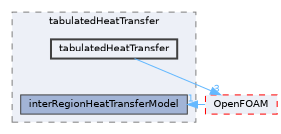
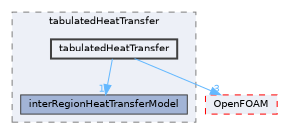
edge "OpenFOAM" -> "interRegionHeatTransferModel": now "tabulatedHeatTransfer" -> "interRegionHeatTransferModel"
